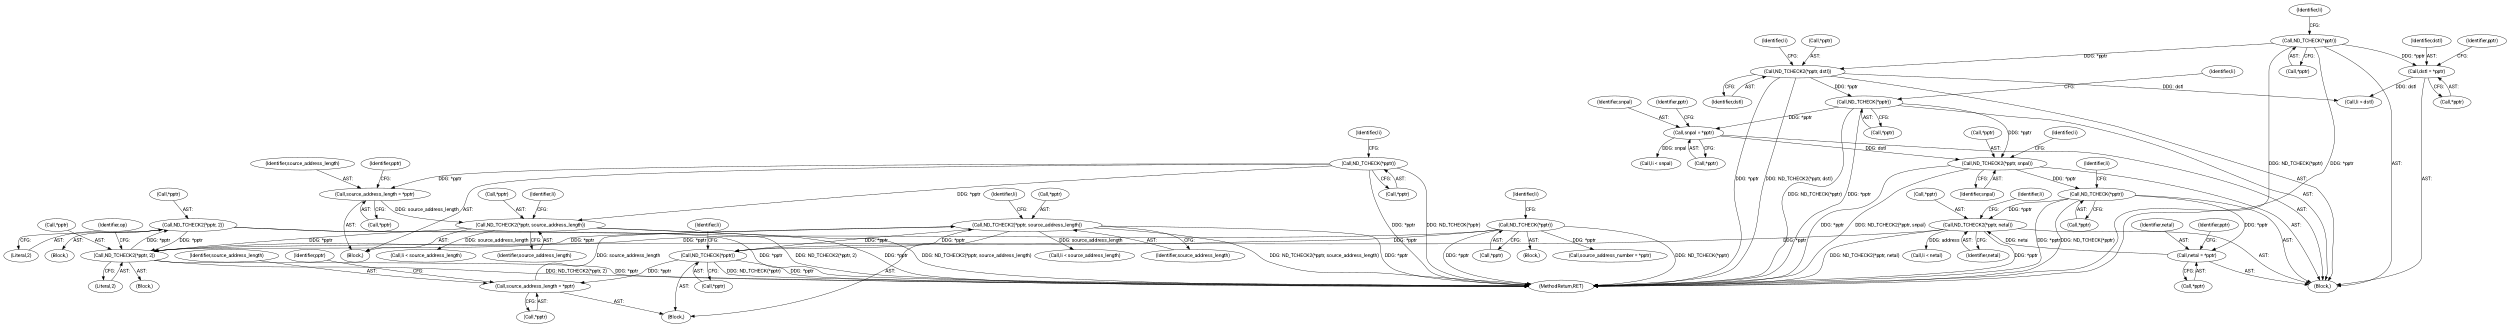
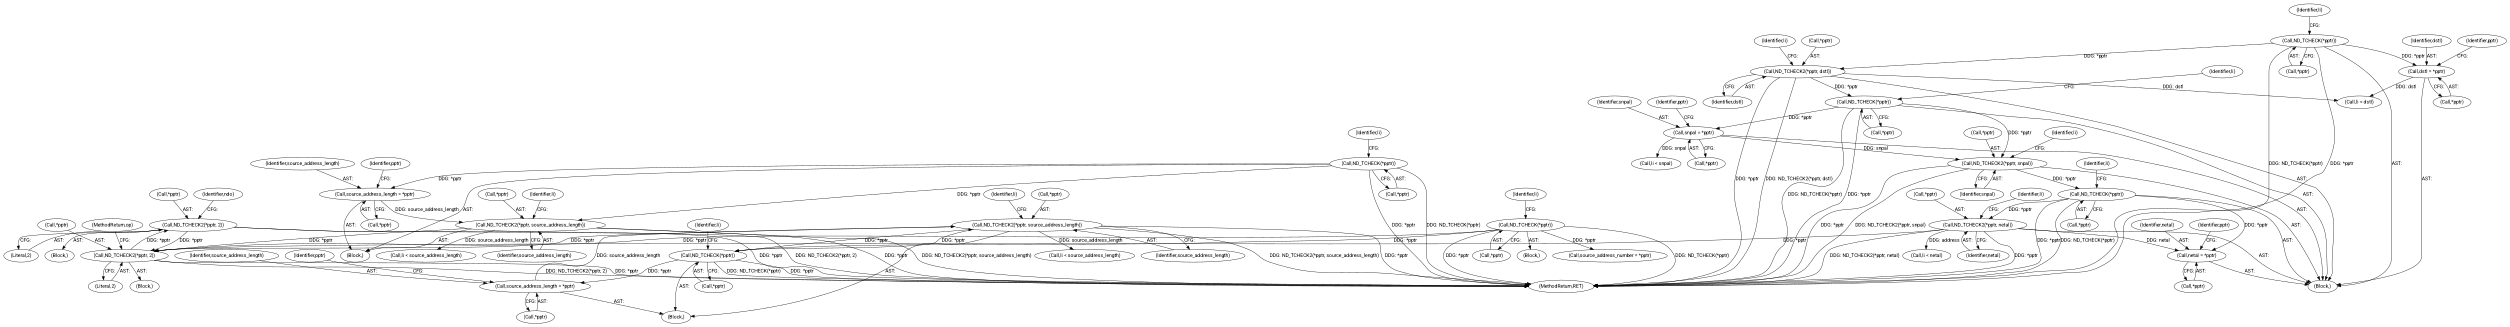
edge "(Call,snpal = *pptr)" -> "(Call,ND_TCHECK2(*pptr, snpal))": label "DDG: dstl" -> "DDG: snpal"
node "(Identifier,ndo)": added
node "(Identifier,op)": label "(Identifier,op)" -> "(MethodReturn,op)"
edge "(Call,netal = *pptr)" -> "(Call,ND_TCHECK2(*pptr, netal))": reversed
